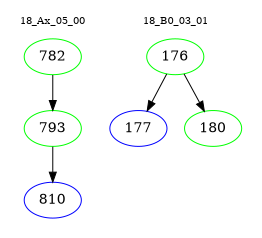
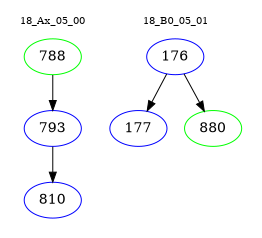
cluster "18_B0_03_01": label "18_B0_03_01" -> "18_B0_05_01"
node "782": label "782" -> "788"
node "176": color green -> blue
node "793": color green -> blue
node "180": label "180" -> "880"
